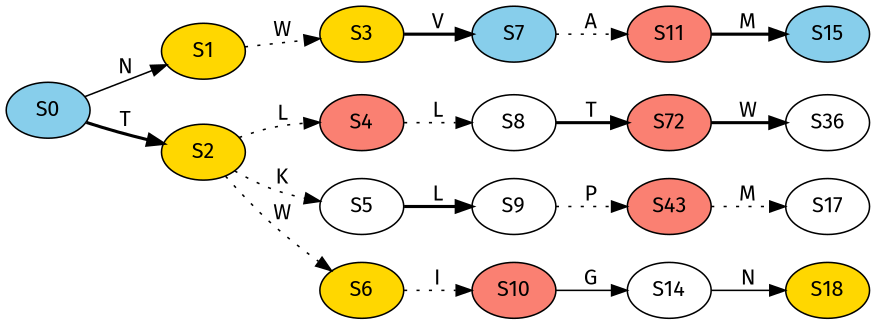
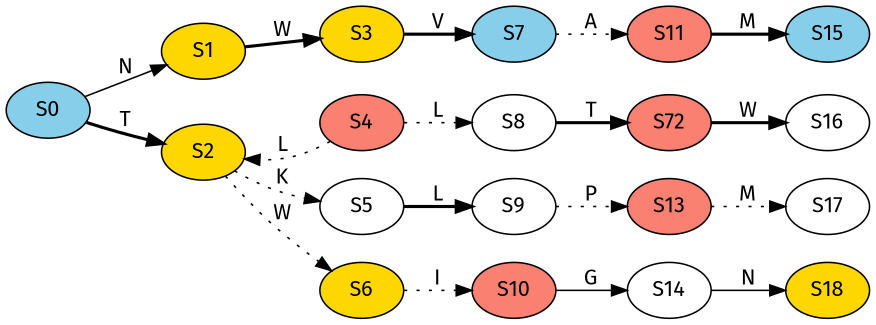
edge "S1" -> "S3": style dotted -> bold
node "S36": label "S36" -> "S16"
edge "S2" -> "S4": reversed
node "S43": label "S43" -> "S13"
